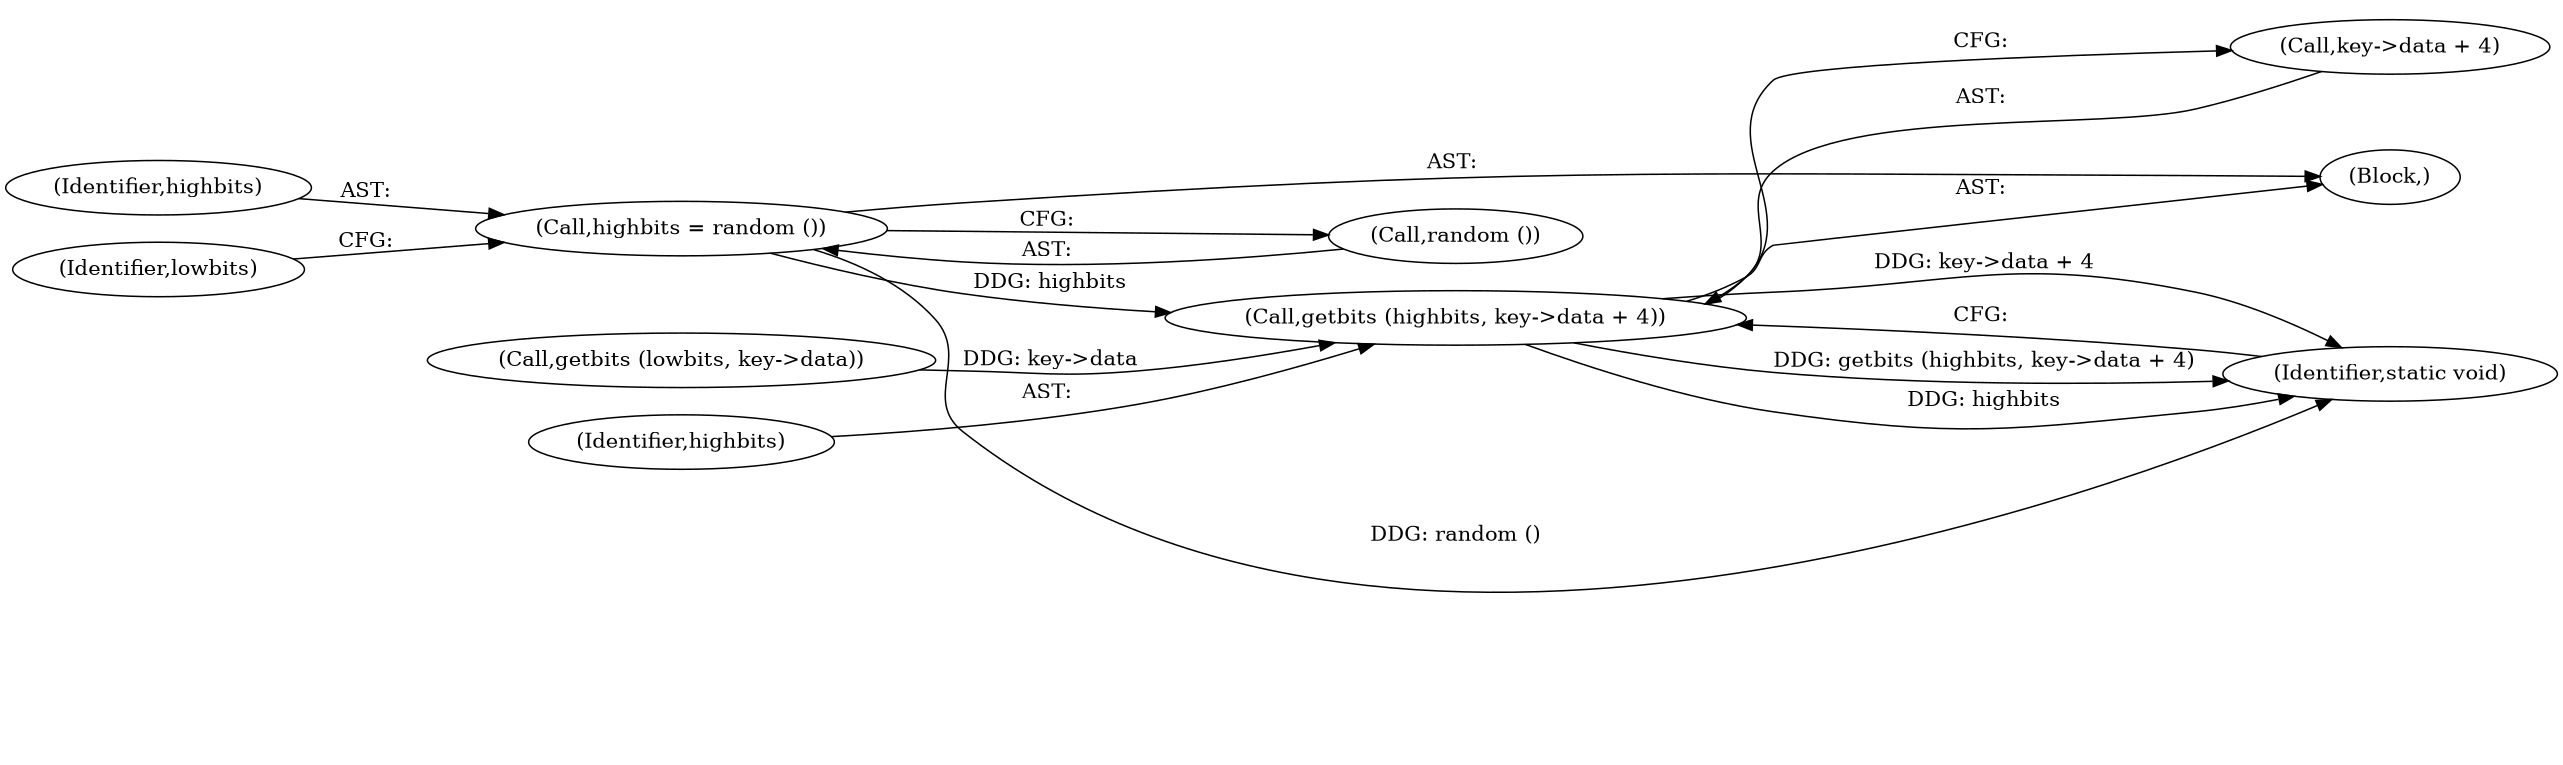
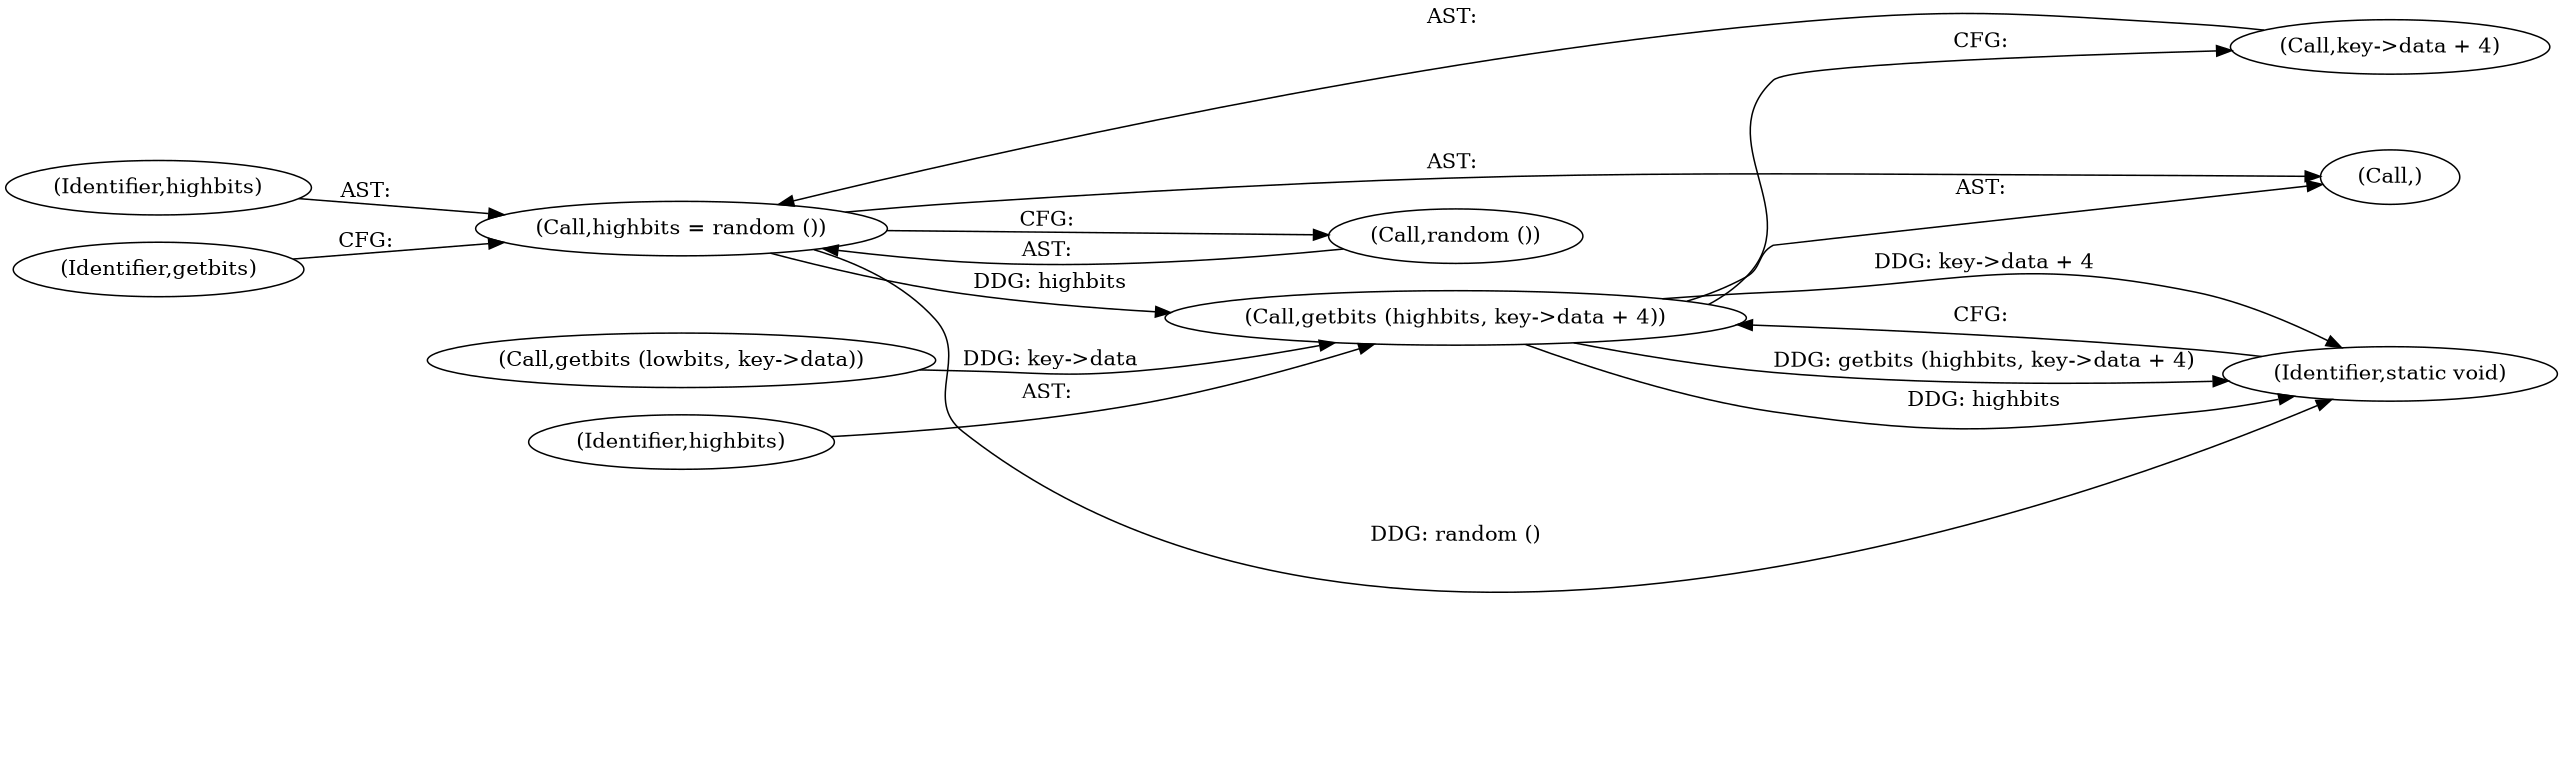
edge "(Call,key->data + 4)" -> "(Call,getbits (highbits, key->data + 4))": now "(Call,key->data + 4)" -> "(Call,highbits = random ())"
node "(Block,)": label "(Block,)" -> "(Call,)"
node "(Identifier,lowbits)": label "(Identifier,lowbits)" -> "(Identifier,getbits)"
